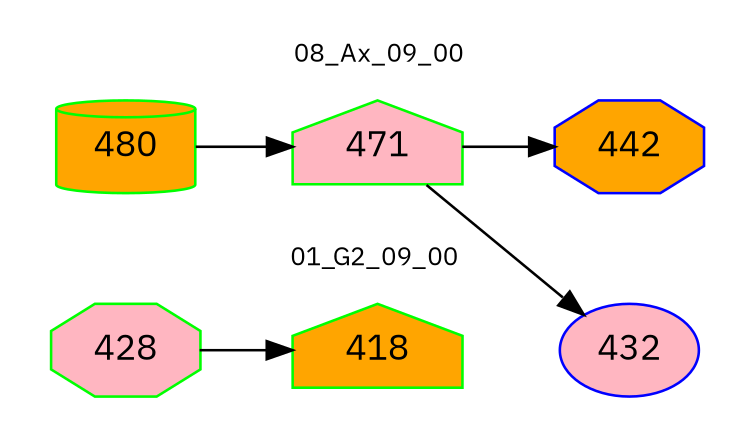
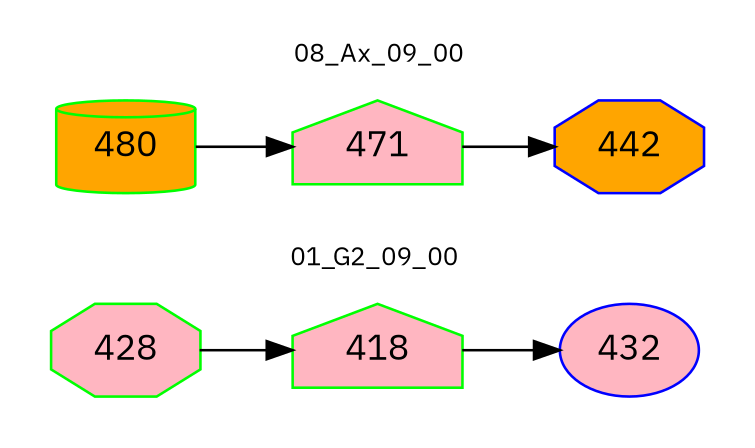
edge "471" -> "432": now "418" -> "432"
node "418": fillcolor orange -> lightpink
